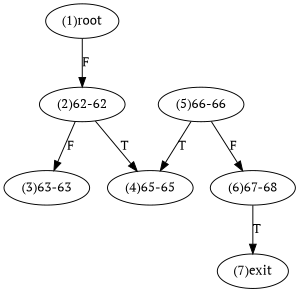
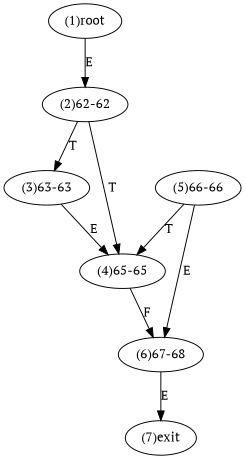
edge "(1)root" -> "(2)62-62": label "F" -> "E"
edge "(2)62-62" -> "(3)63-63": label "F" -> "T"
edge "(5)66-66" -> "(6)67-68": label "F" -> "E"
edge "(3)63-63" -> "(4)65-65": added, label "E"
edge "(6)67-68" -> "(7)exit": label "T" -> "E"
edge "(4)65-65" -> "(6)67-68": added, label "F"
